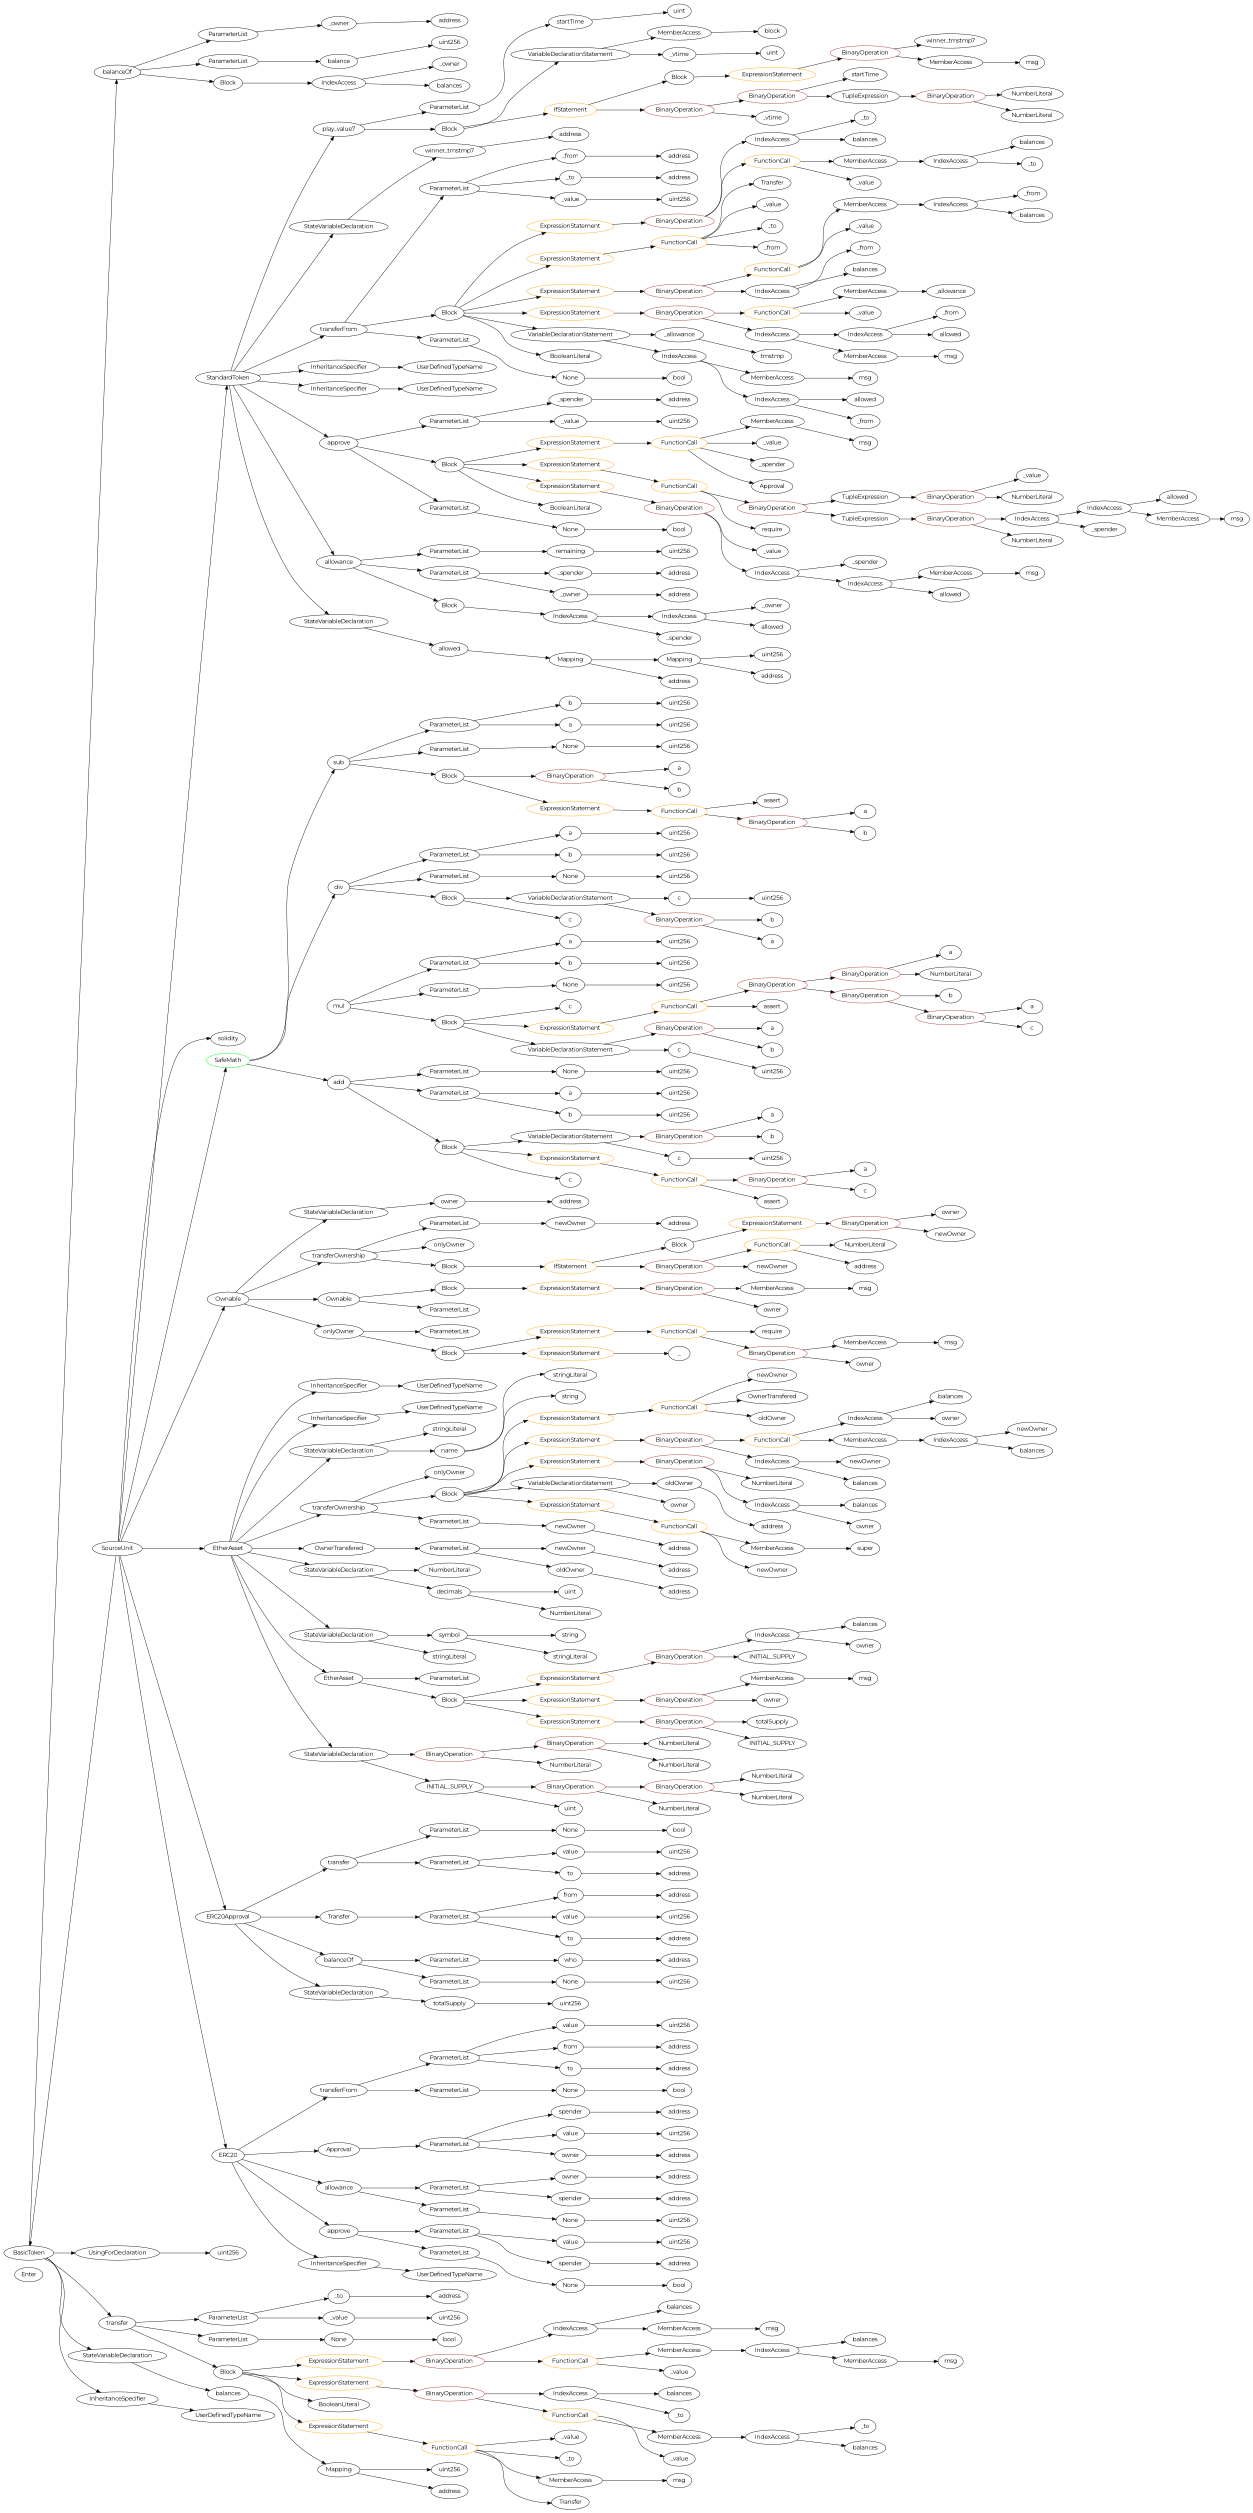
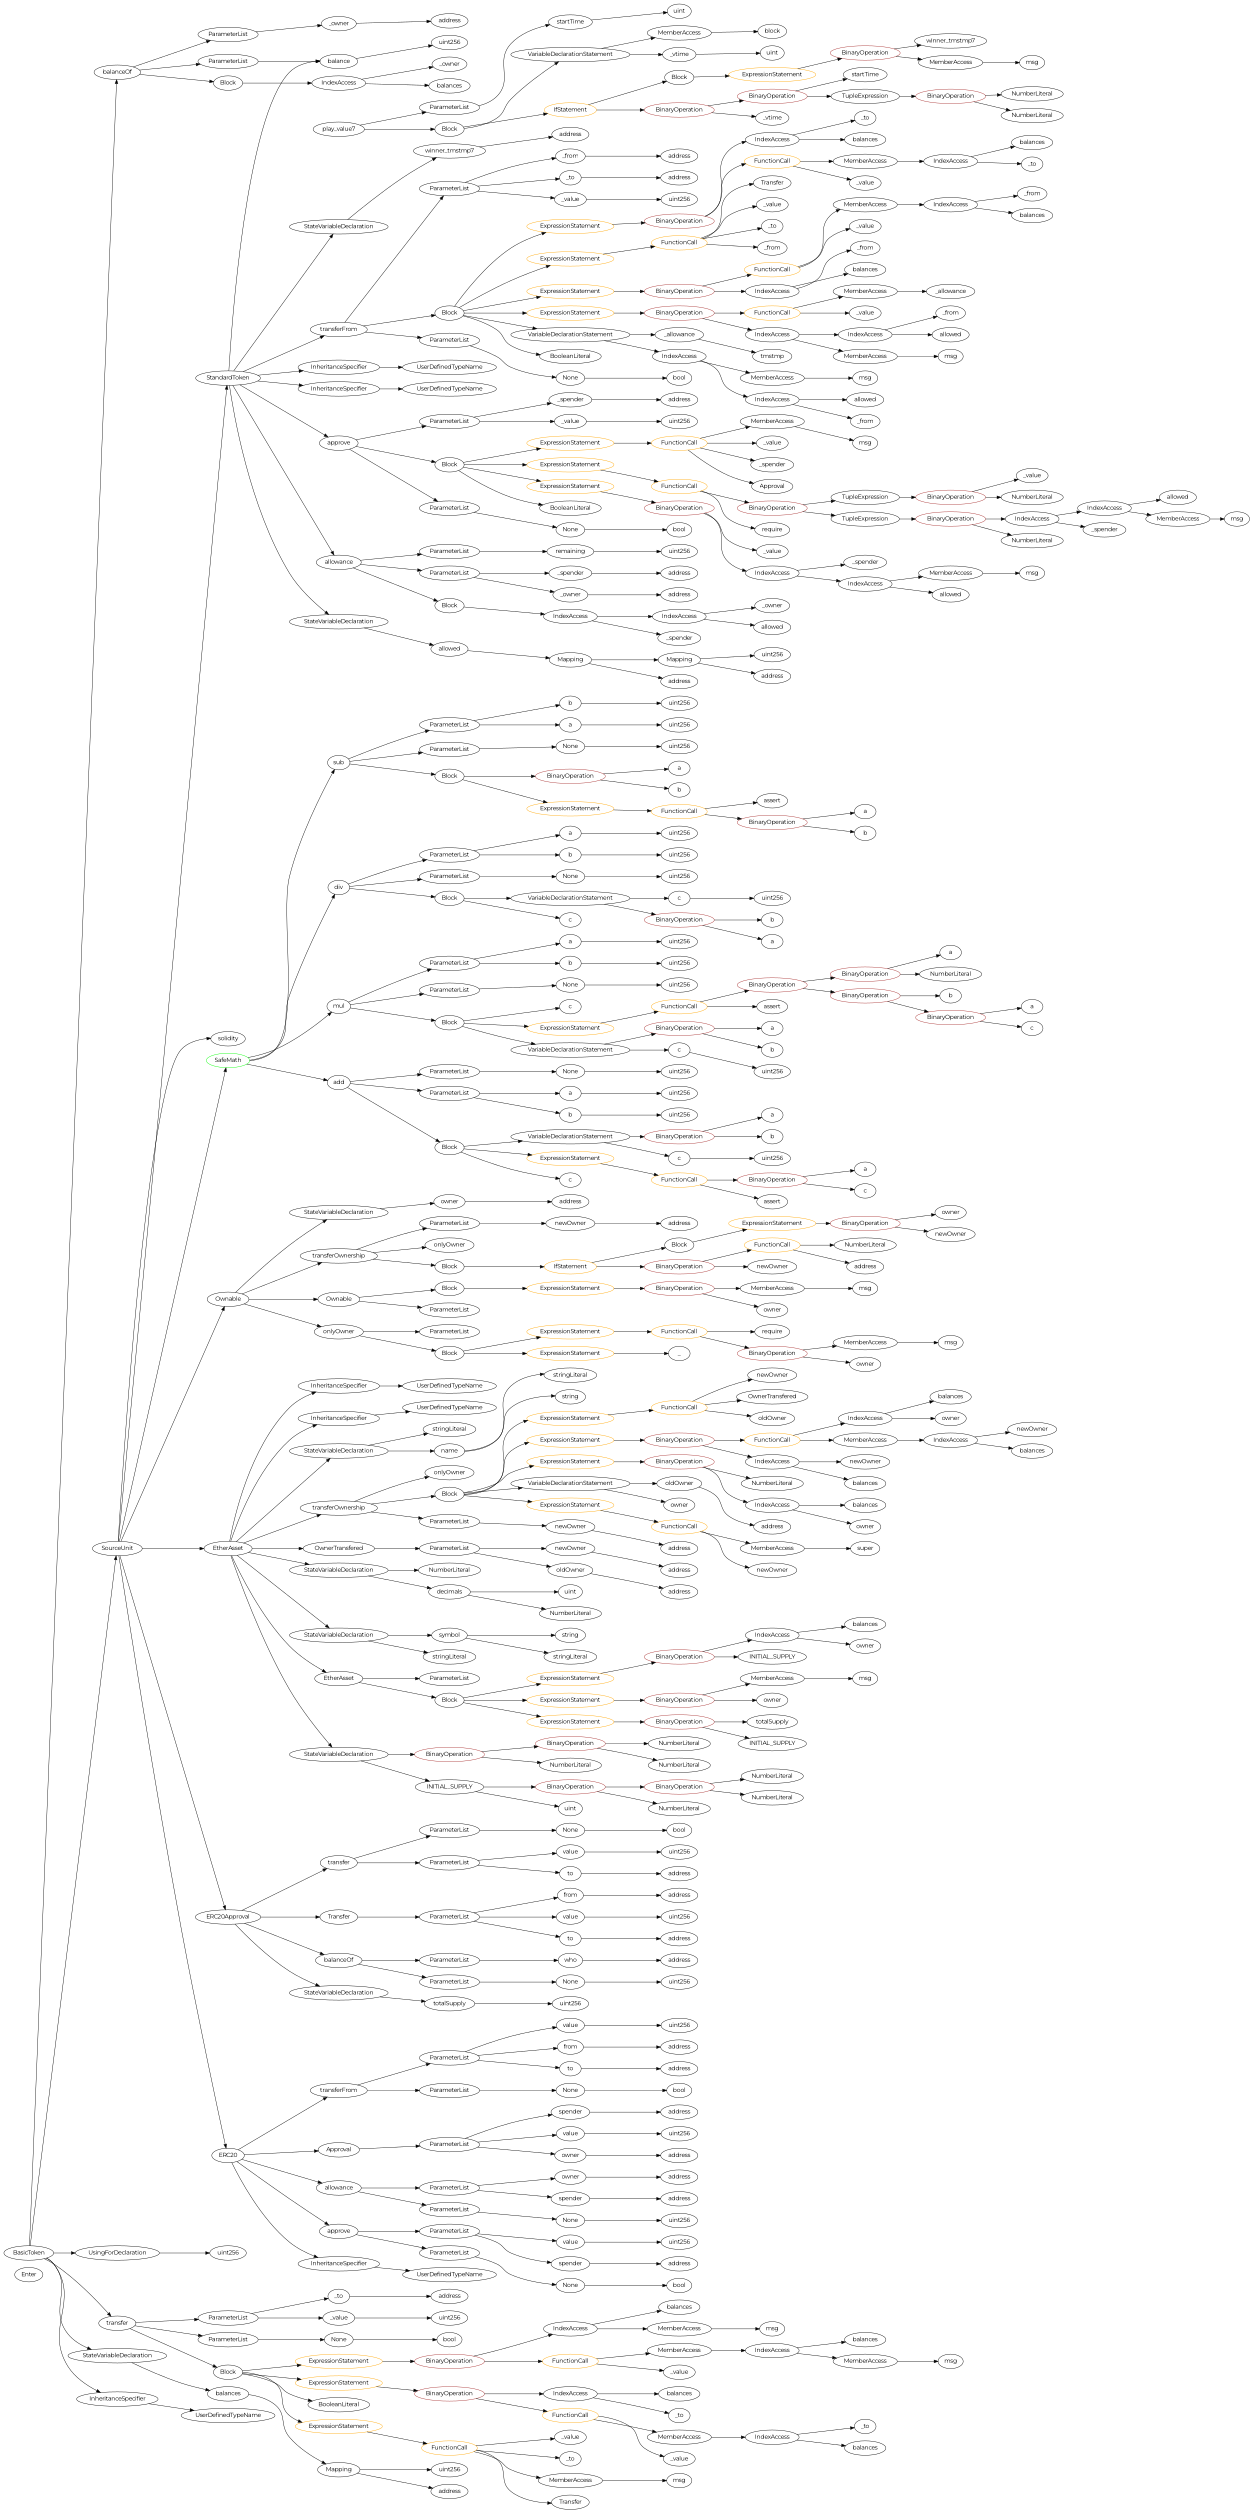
edge "StandardToken" -> "play_value7": now "StandardToken" -> "balance"
edge "SafeMath" -> "mul": added
edge "SourceUnit" -> "BasicToken": reversed
